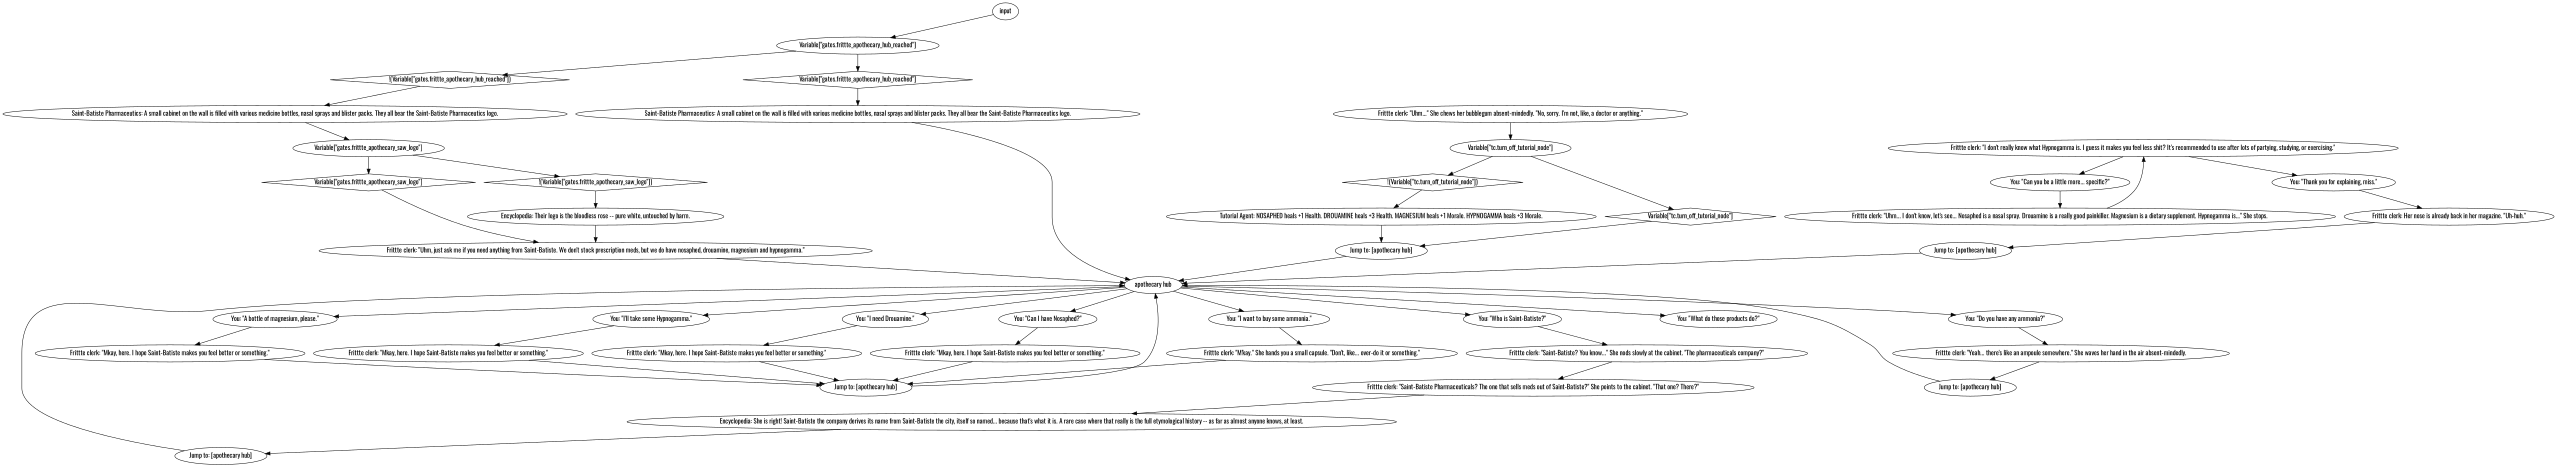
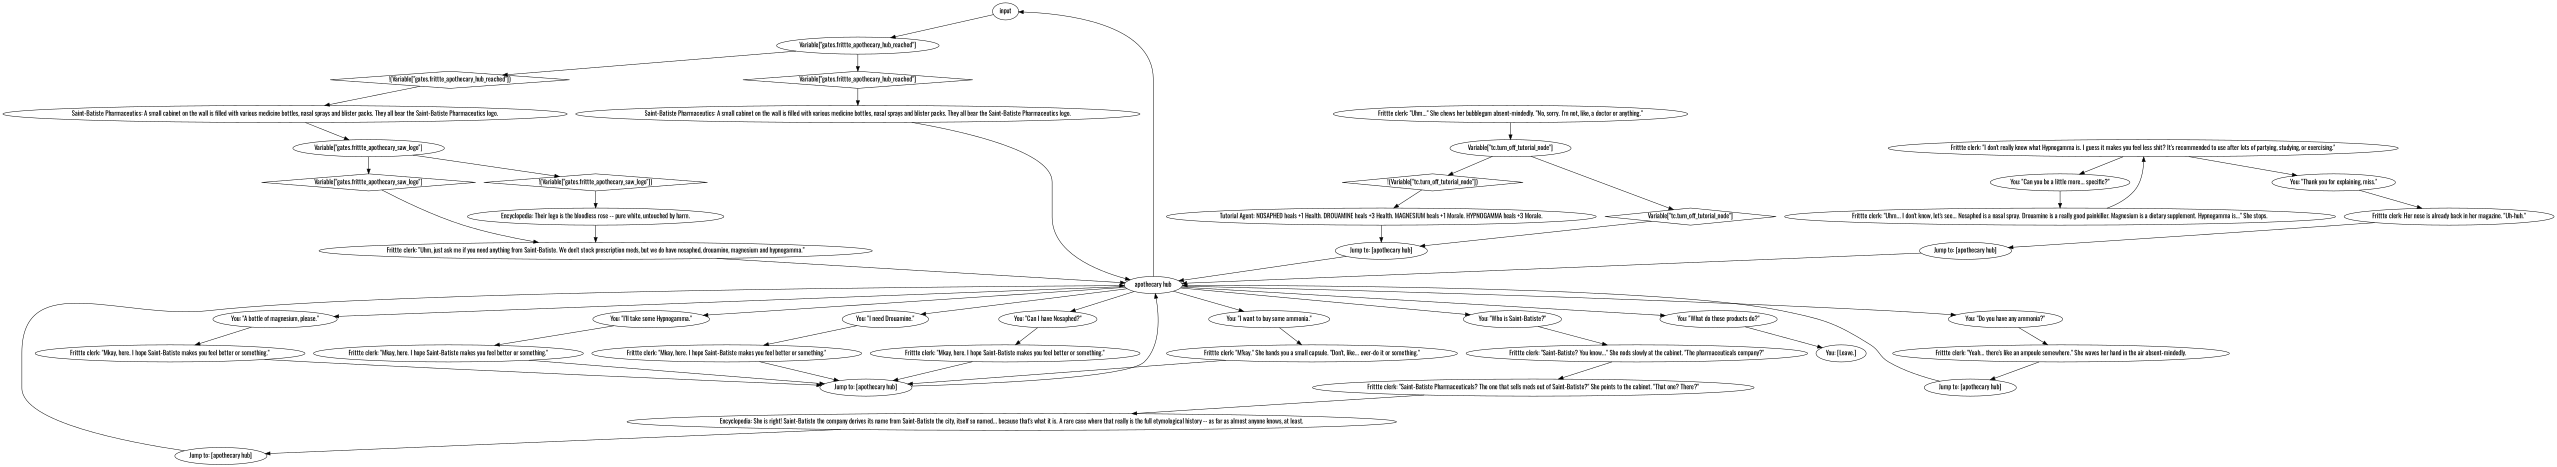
edge "apothecary hub" -> "input": added
node "You: [Leave.]": added
